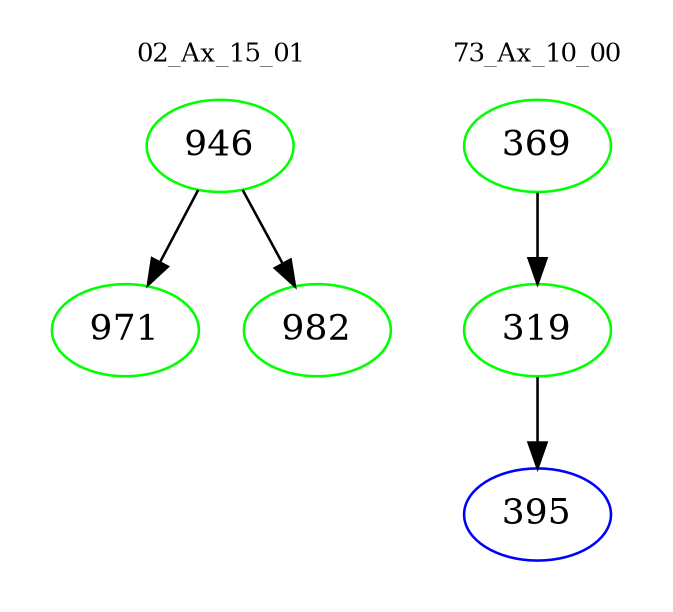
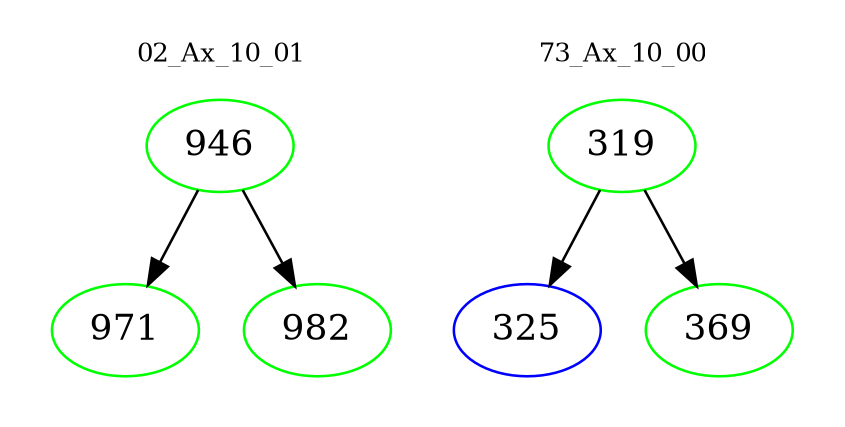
cluster "02_Ax_15_01": label "02_Ax_15_01" -> "02_Ax_10_01"
edge "369" -> "319": reversed
node "395": label "395" -> "325"
